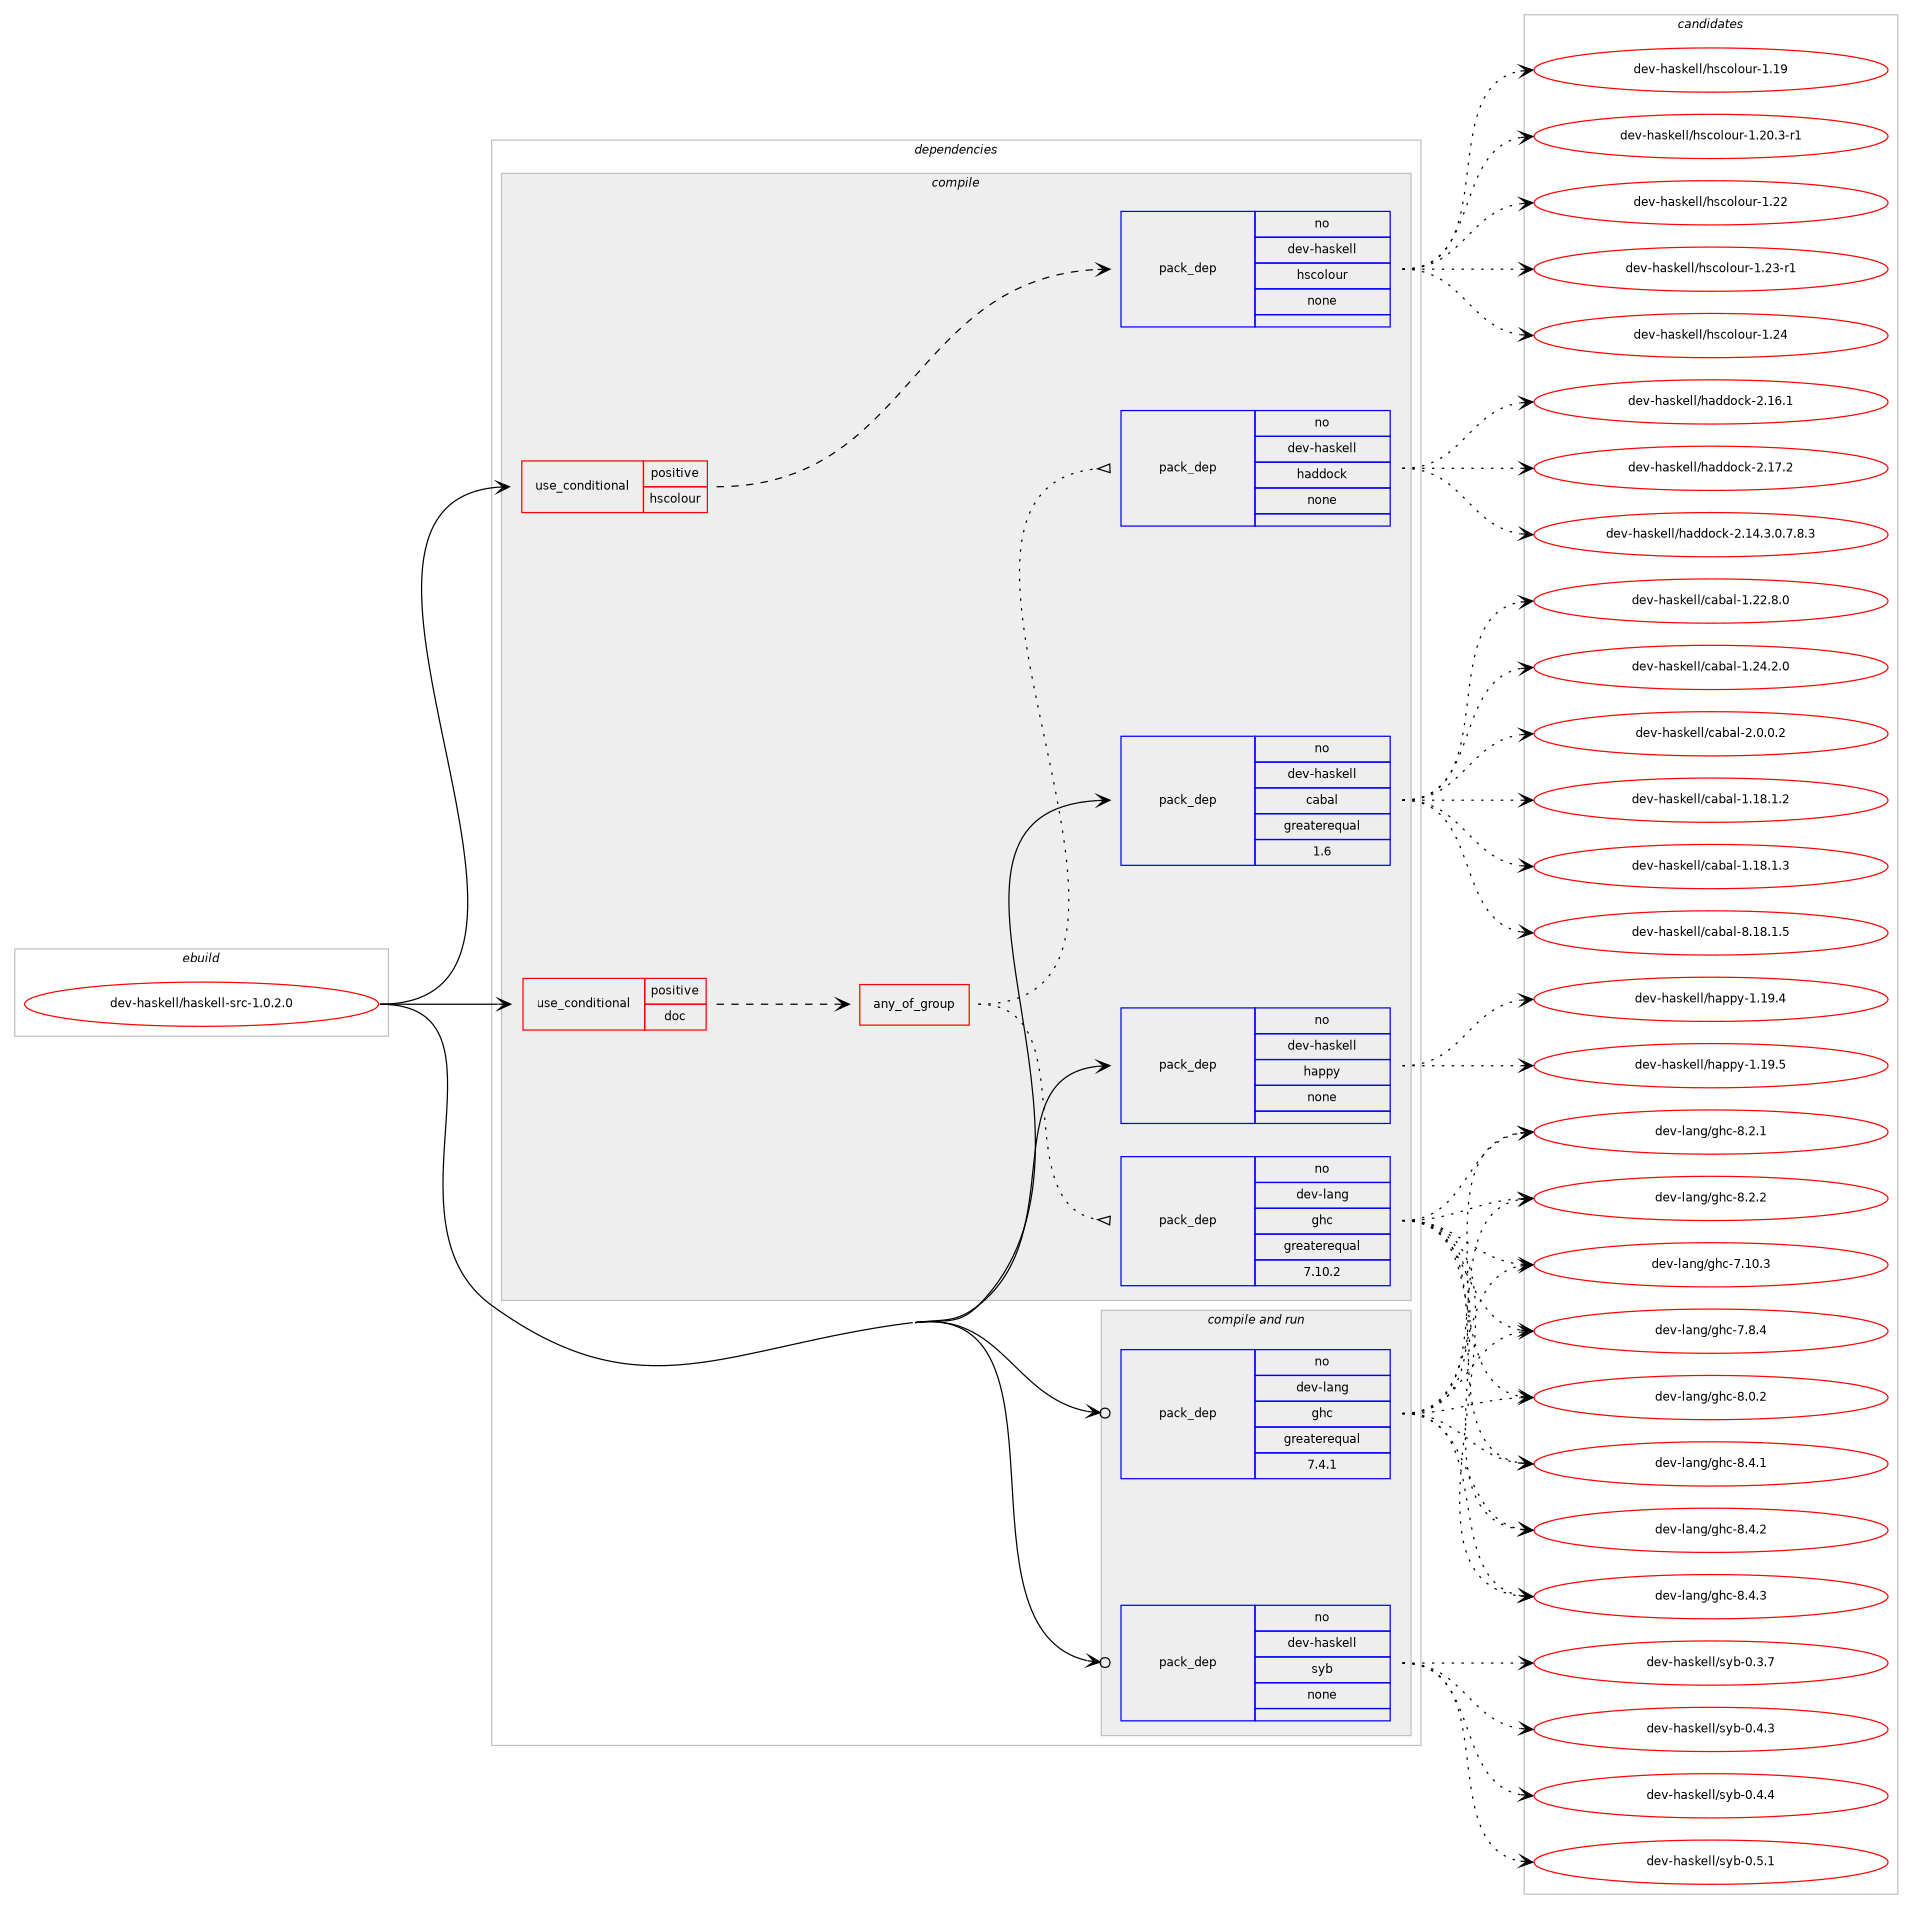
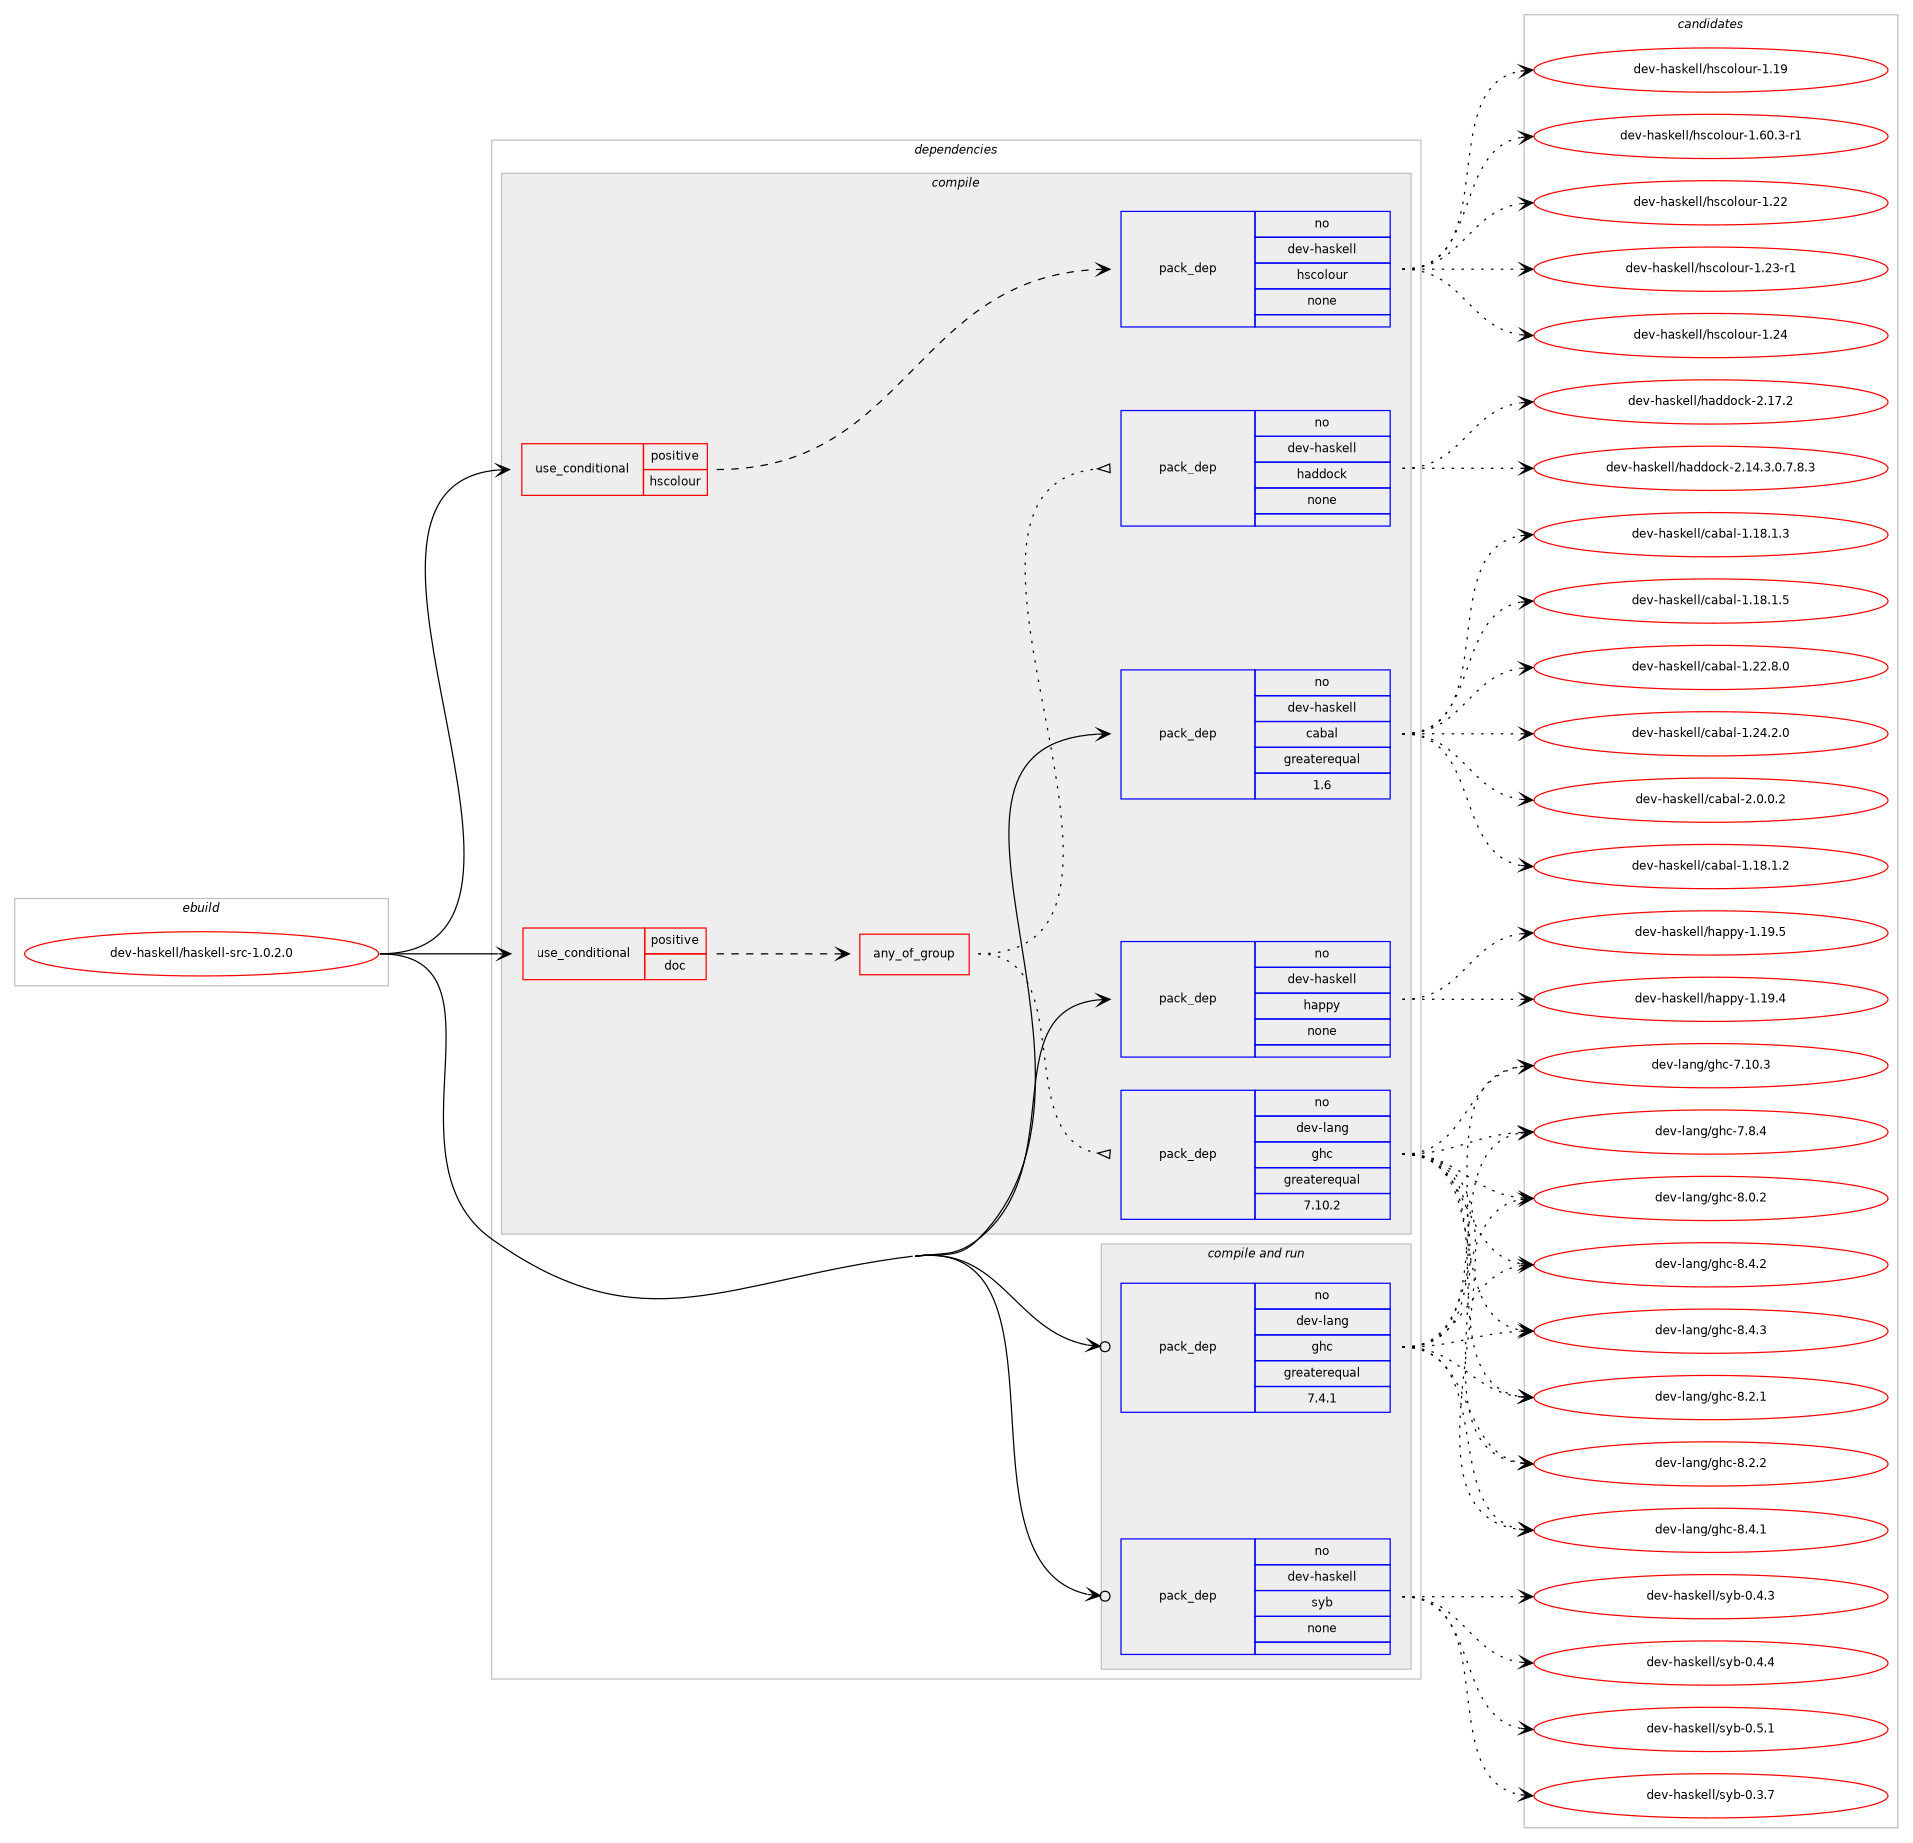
node "dev-haskell/hscolour-1.20.3-r1": label "dev-haskell/hscolour-1.20.3-r1" -> "dev-haskell/hscolour-1.60.3-r1"
node "dev-haskell/haddock-2.16.1": removed
node "dev-haskell/cabal-8.18.1.5": label "dev-haskell/cabal-8.18.1.5" -> "dev-haskell/cabal-1.18.1.5"
